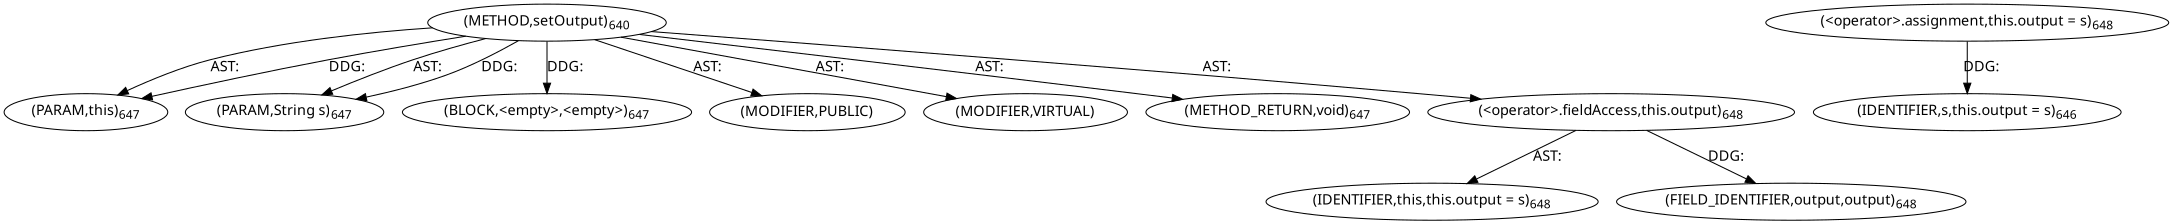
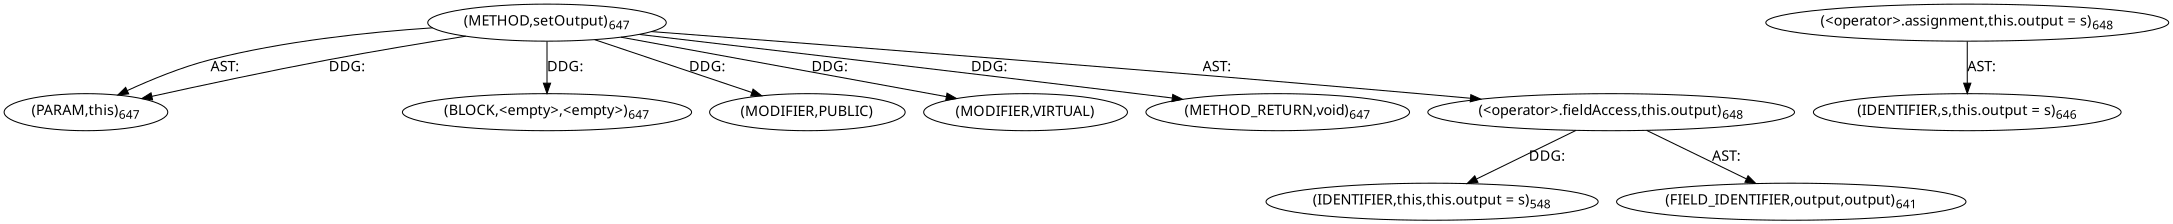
node "(METHOD,setOutput)": text "640" -> "647"
edge "(METHOD,setOutput)" -> "(MODIFIER,PUBLIC)": label "AST: " -> "DDG: "
edge "(METHOD,setOutput)" -> "(MODIFIER,VIRTUAL)": label "AST: " -> "DDG: "
edge "(METHOD,setOutput)" -> "(METHOD_RETURN,void)": label "AST: " -> "DDG: "
edge "(<operator>.assignment,this.output = s)" -> "(IDENTIFIER,s,this.output = s)": label "DDG: " -> "AST: "
node "(PARAM,String s)": removed
edge "(<operator>.fieldAccess,this.output)" -> "(IDENTIFIER,this,this.output = s)": label "AST: " -> "DDG: "
edge "(<operator>.fieldAccess,this.output)" -> "(FIELD_IDENTIFIER,output,output)": label "DDG: " -> "AST: "
node "(IDENTIFIER,this,this.output = s)": text "648" -> "548"
node "(FIELD_IDENTIFIER,output,output)": text "648" -> "641"
